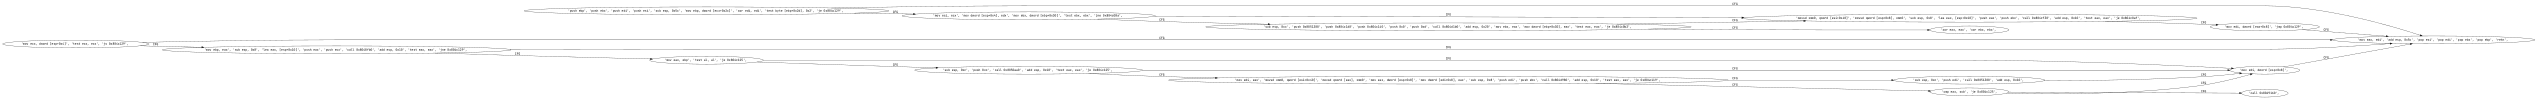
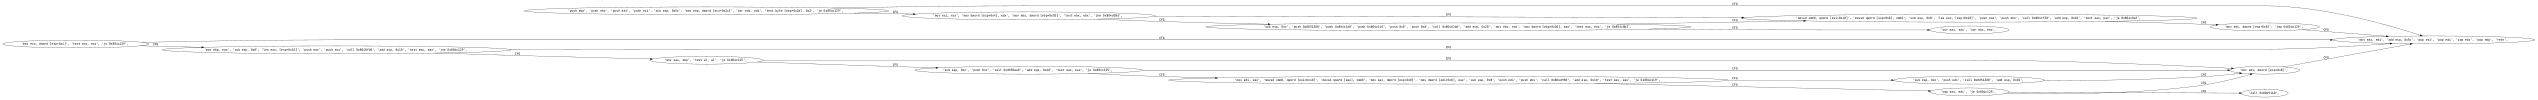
node "'cmp eax, sub', 'je 0x804c125',": label "'cmp eax, sub', 'je 0x804c125'," -> "'cmp eax, edi', 'je 0x804c125',"
